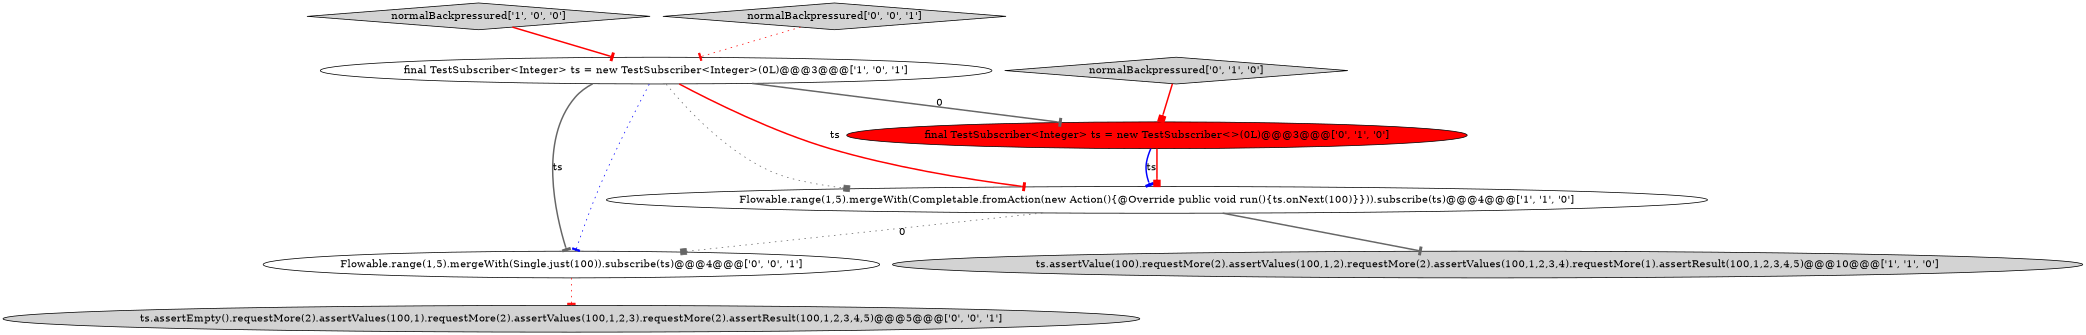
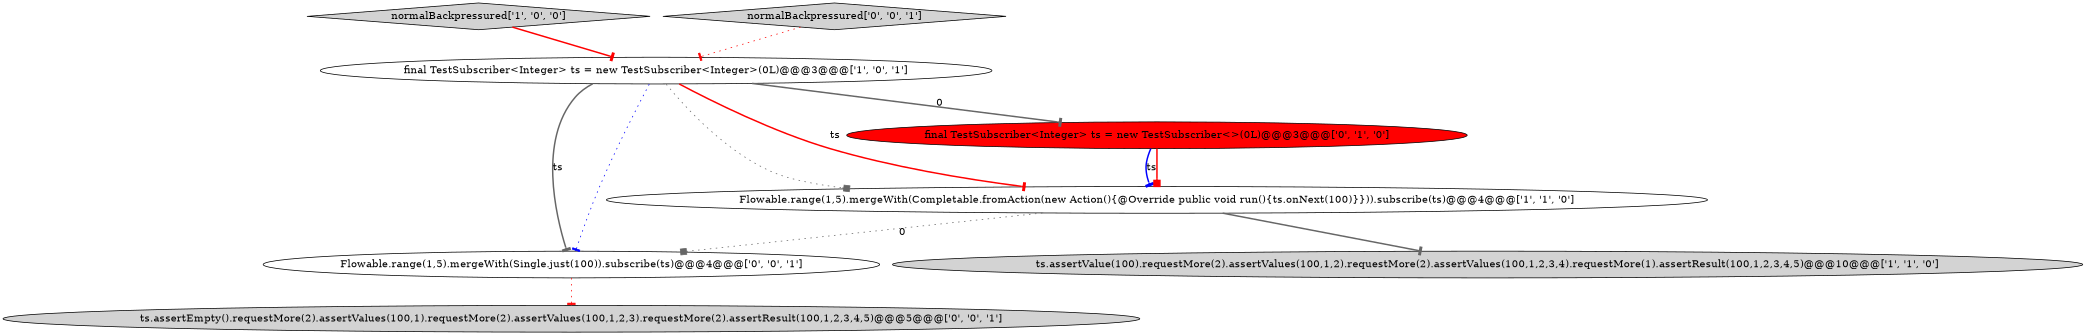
node "normalBackpressured['0', '1', '0']": removed
